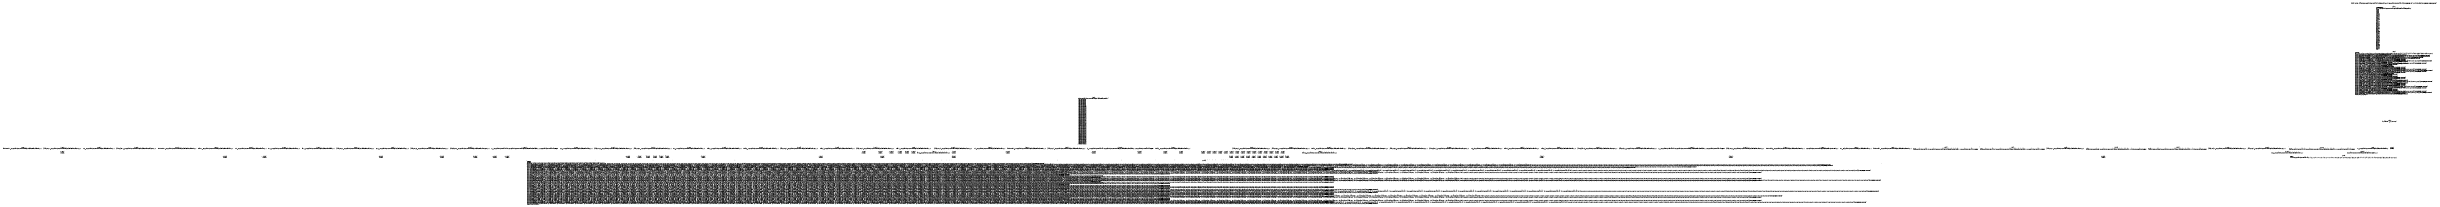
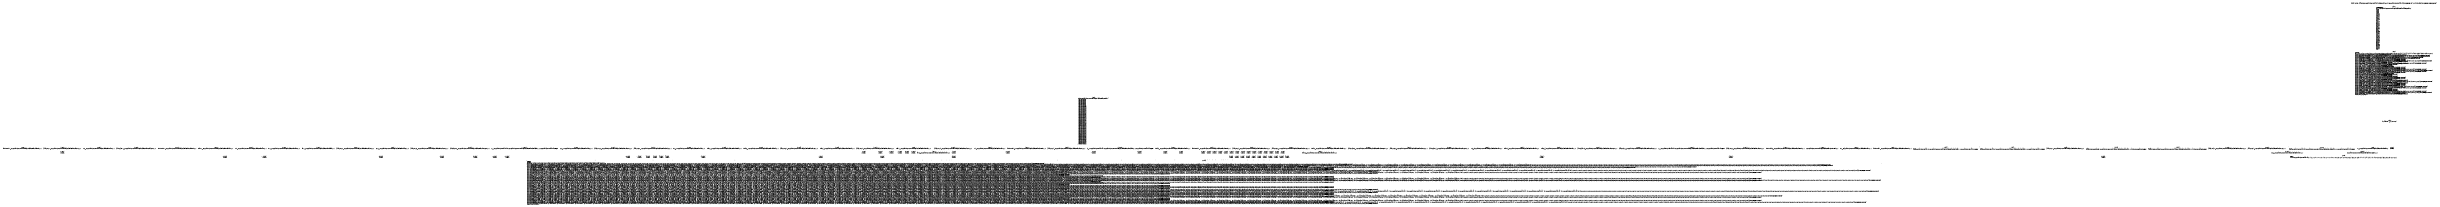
node "48: 0x01f4": added
